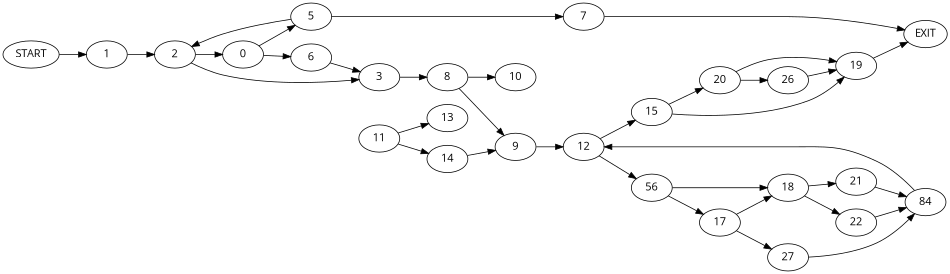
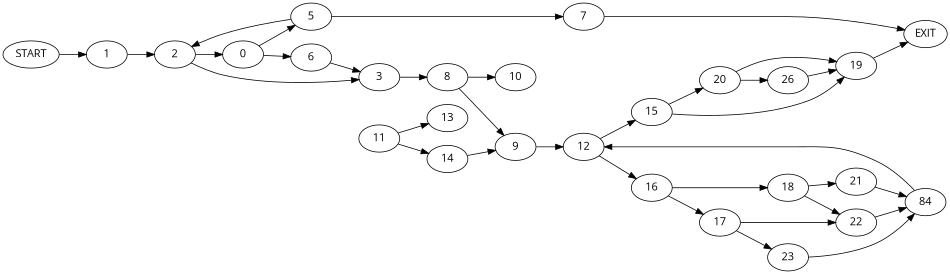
node "56": label "56" -> "16"
edge "17" -> "18": now "17" -> "22"
node "27": label "27" -> "23"
